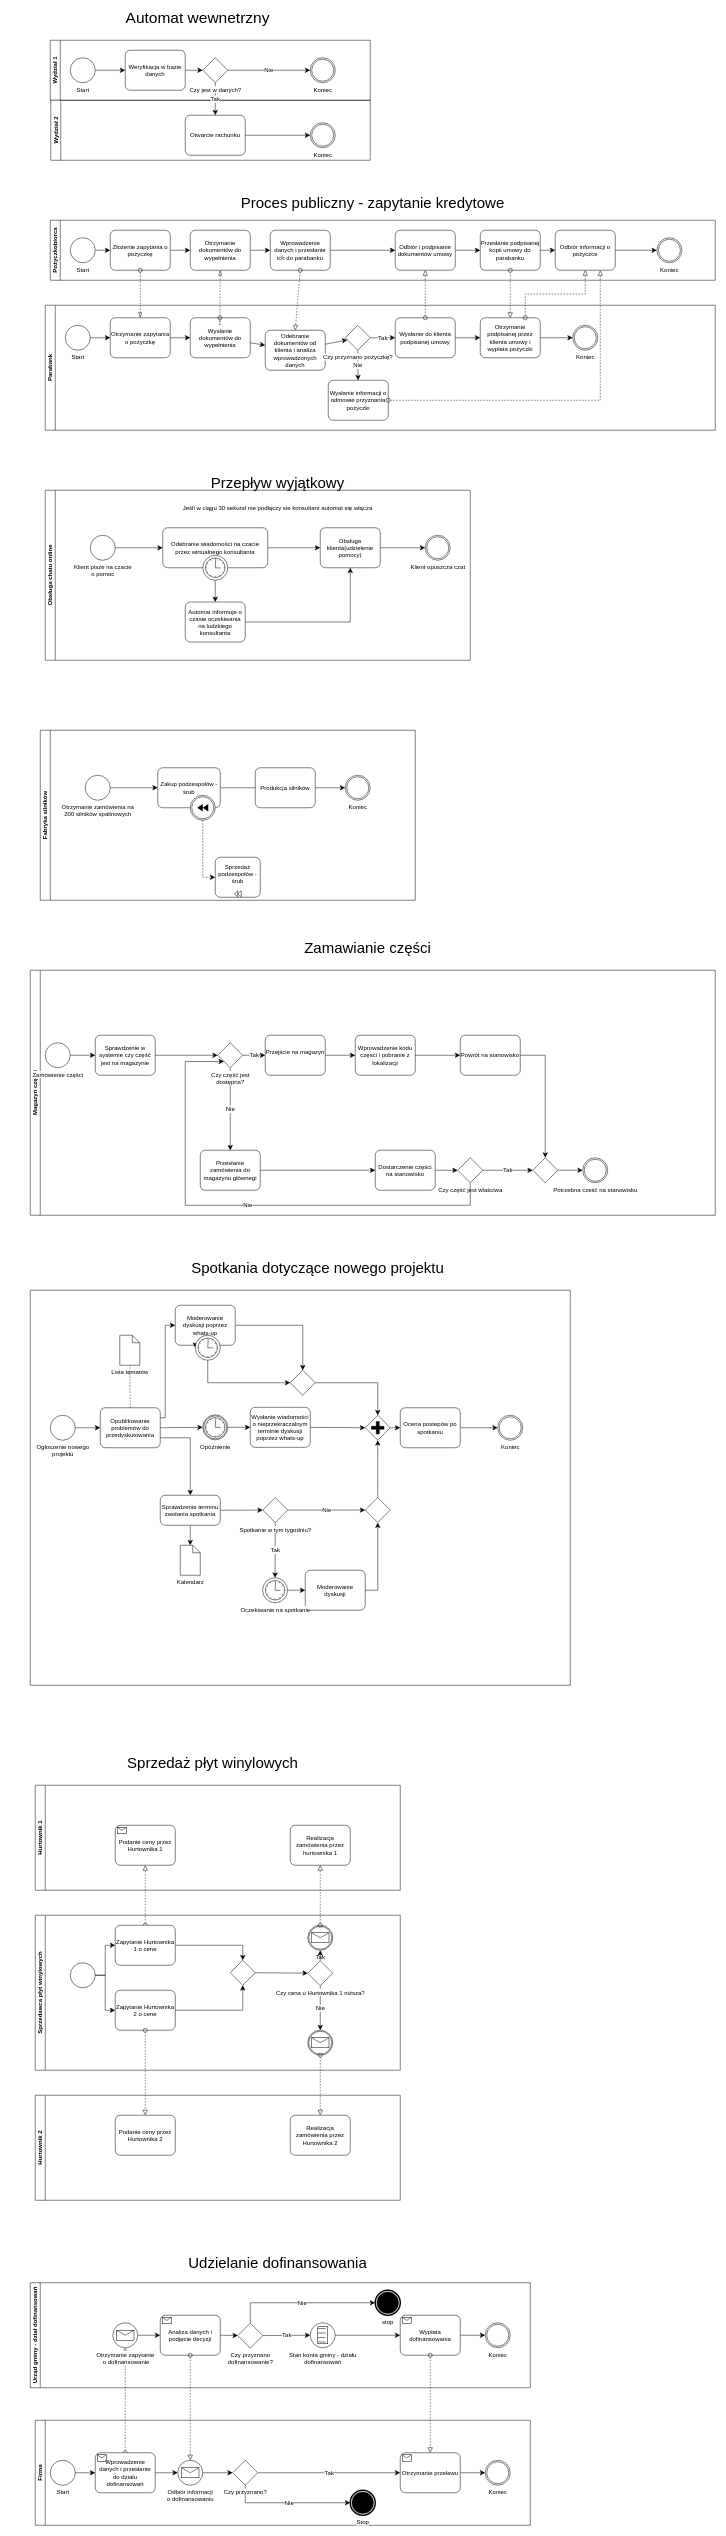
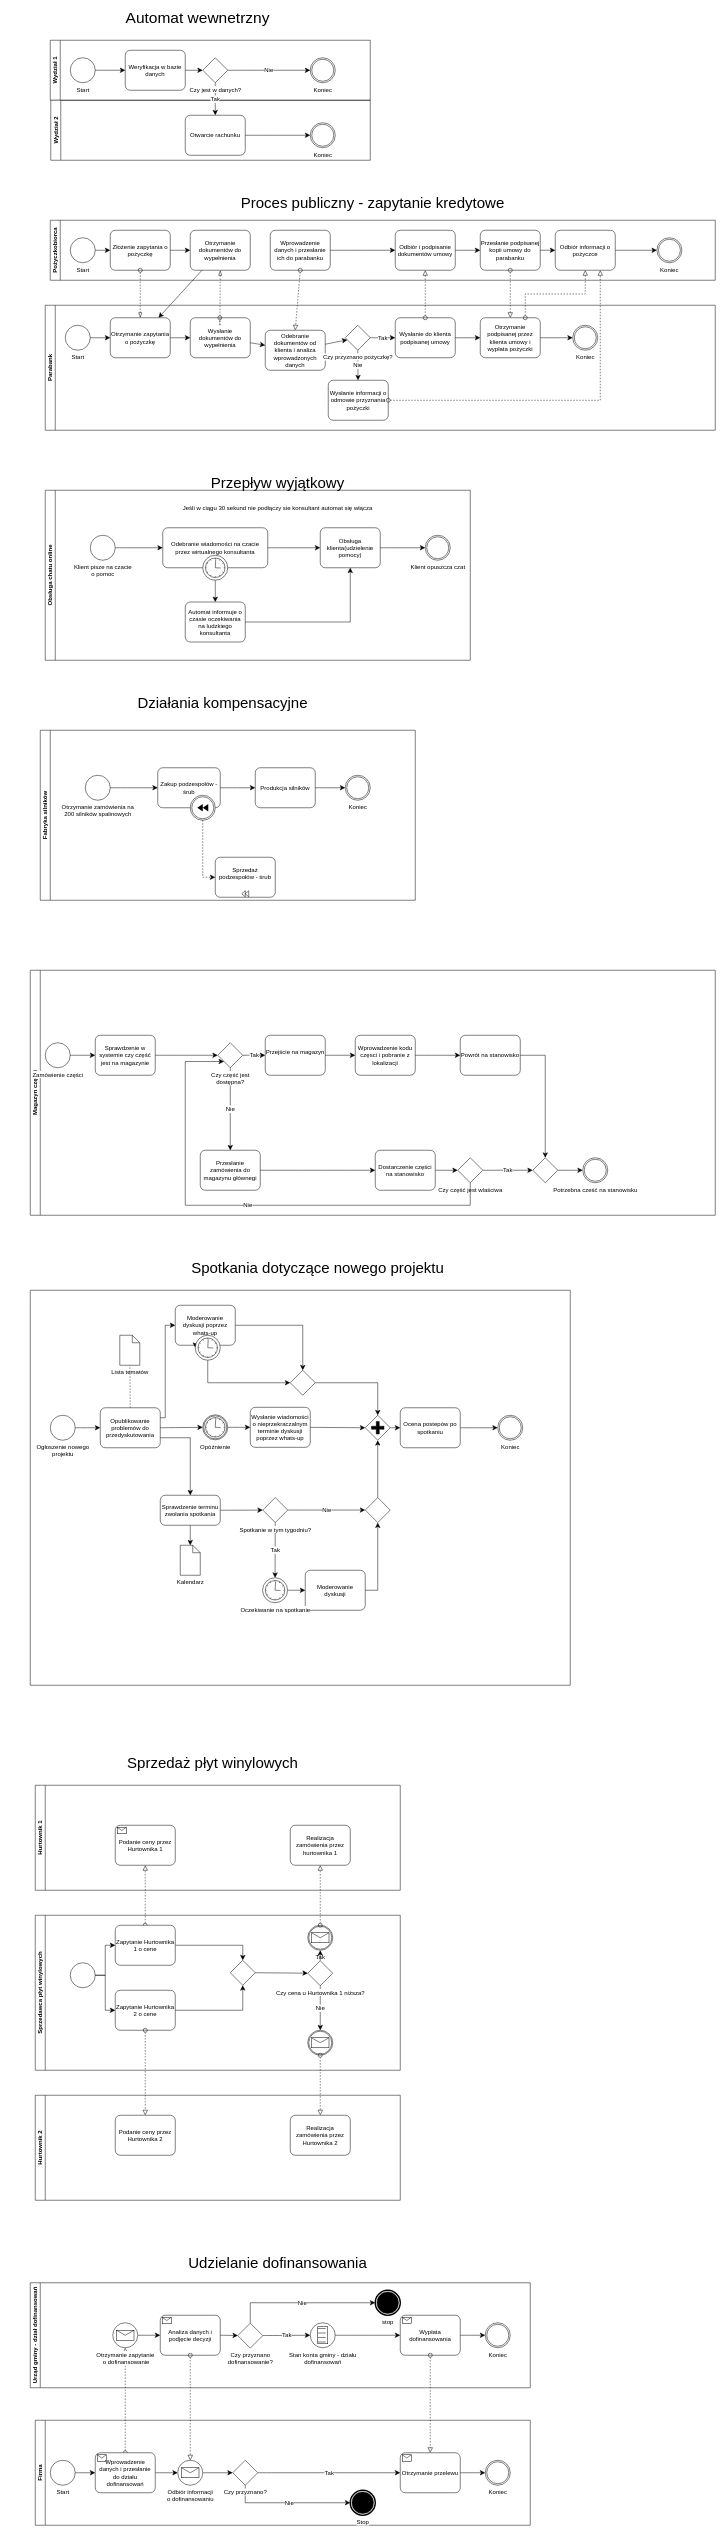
edge "Otrzymanie dokumentów do wypełnienia" -> "Wprowadzenie danych i przesłanie ich do parabanku": now "Otrzymanie dokumentów do wypełnienia" -> "Otrzymanie zapytania o pożyczkę"
node "Działania kompensacyjne": added
edge "Zakup podzespołów - śrub" -- "Produkcja silników": arrowhead none -> classic
node "Sprzedaż podzespołów - śrub": size 45x40 -> 60x40
node "Zamawianie części": removed
